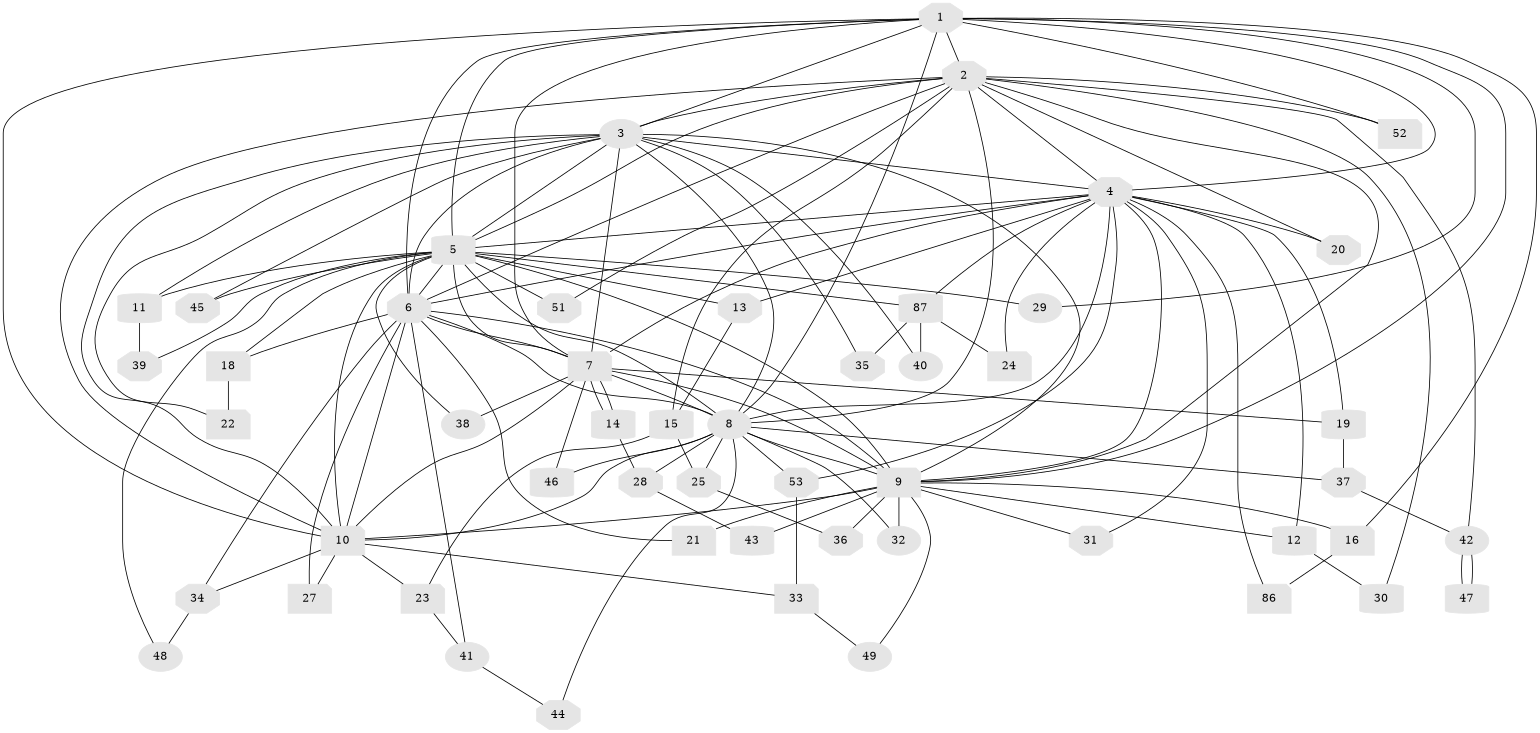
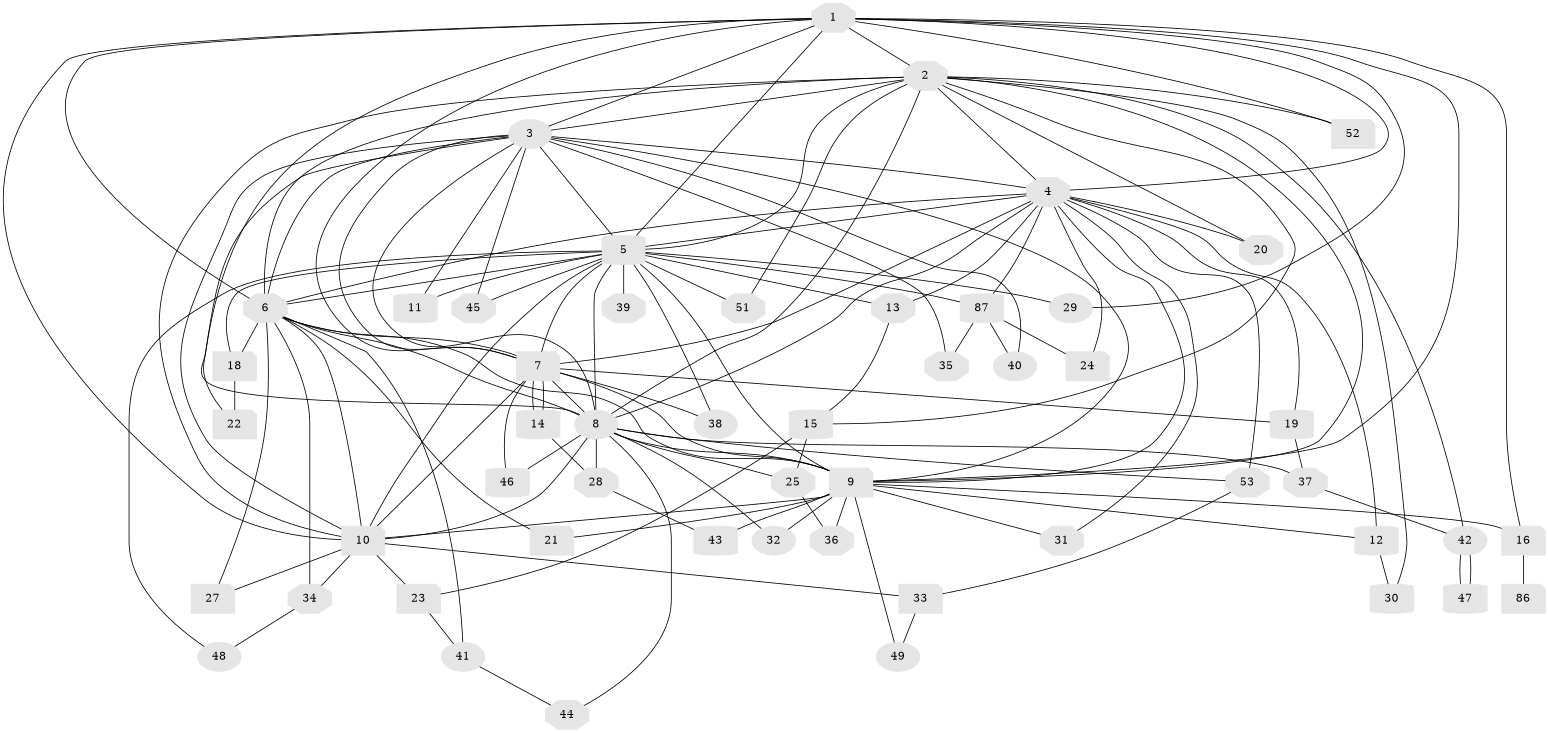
edge "11" -- "39": removed
edge "4" -- "86": removed
